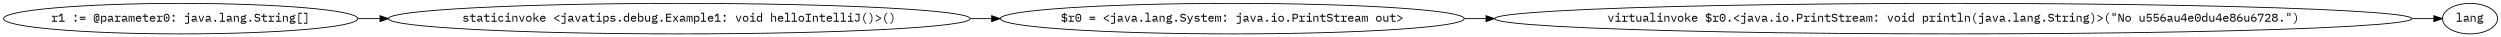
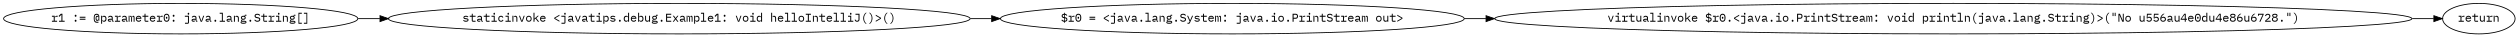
node "lang": label "lang" -> "return"
